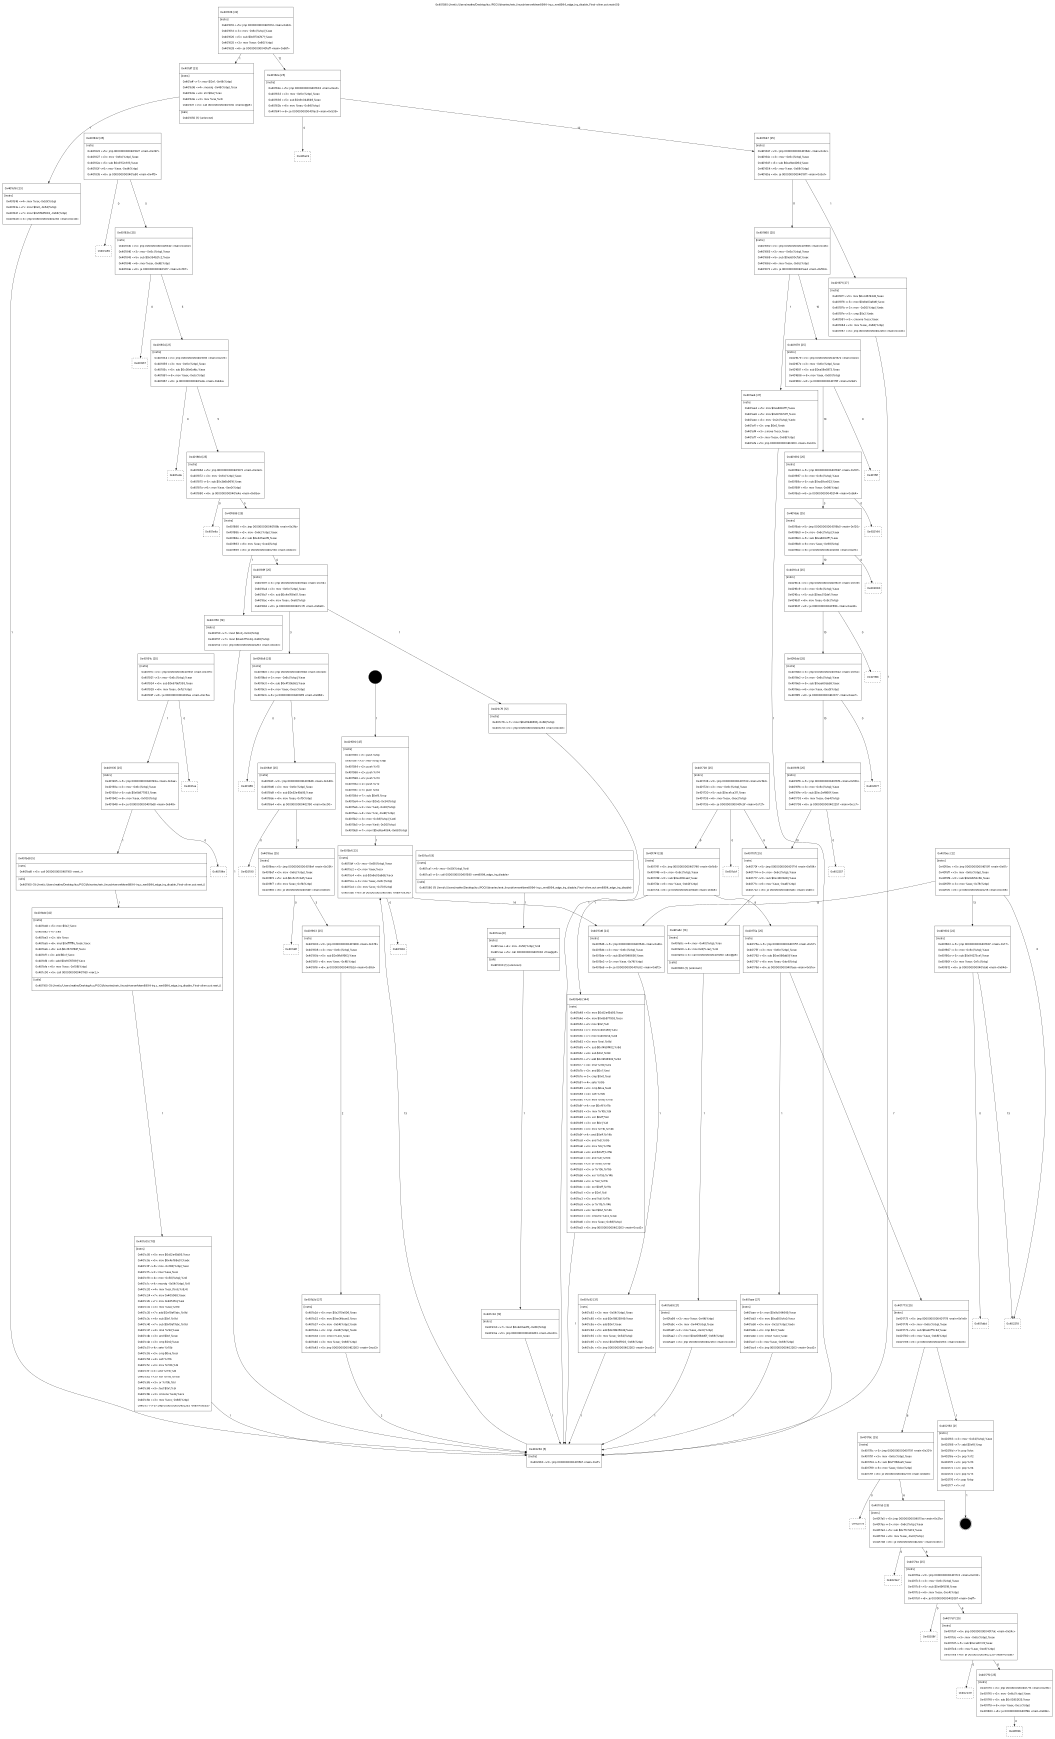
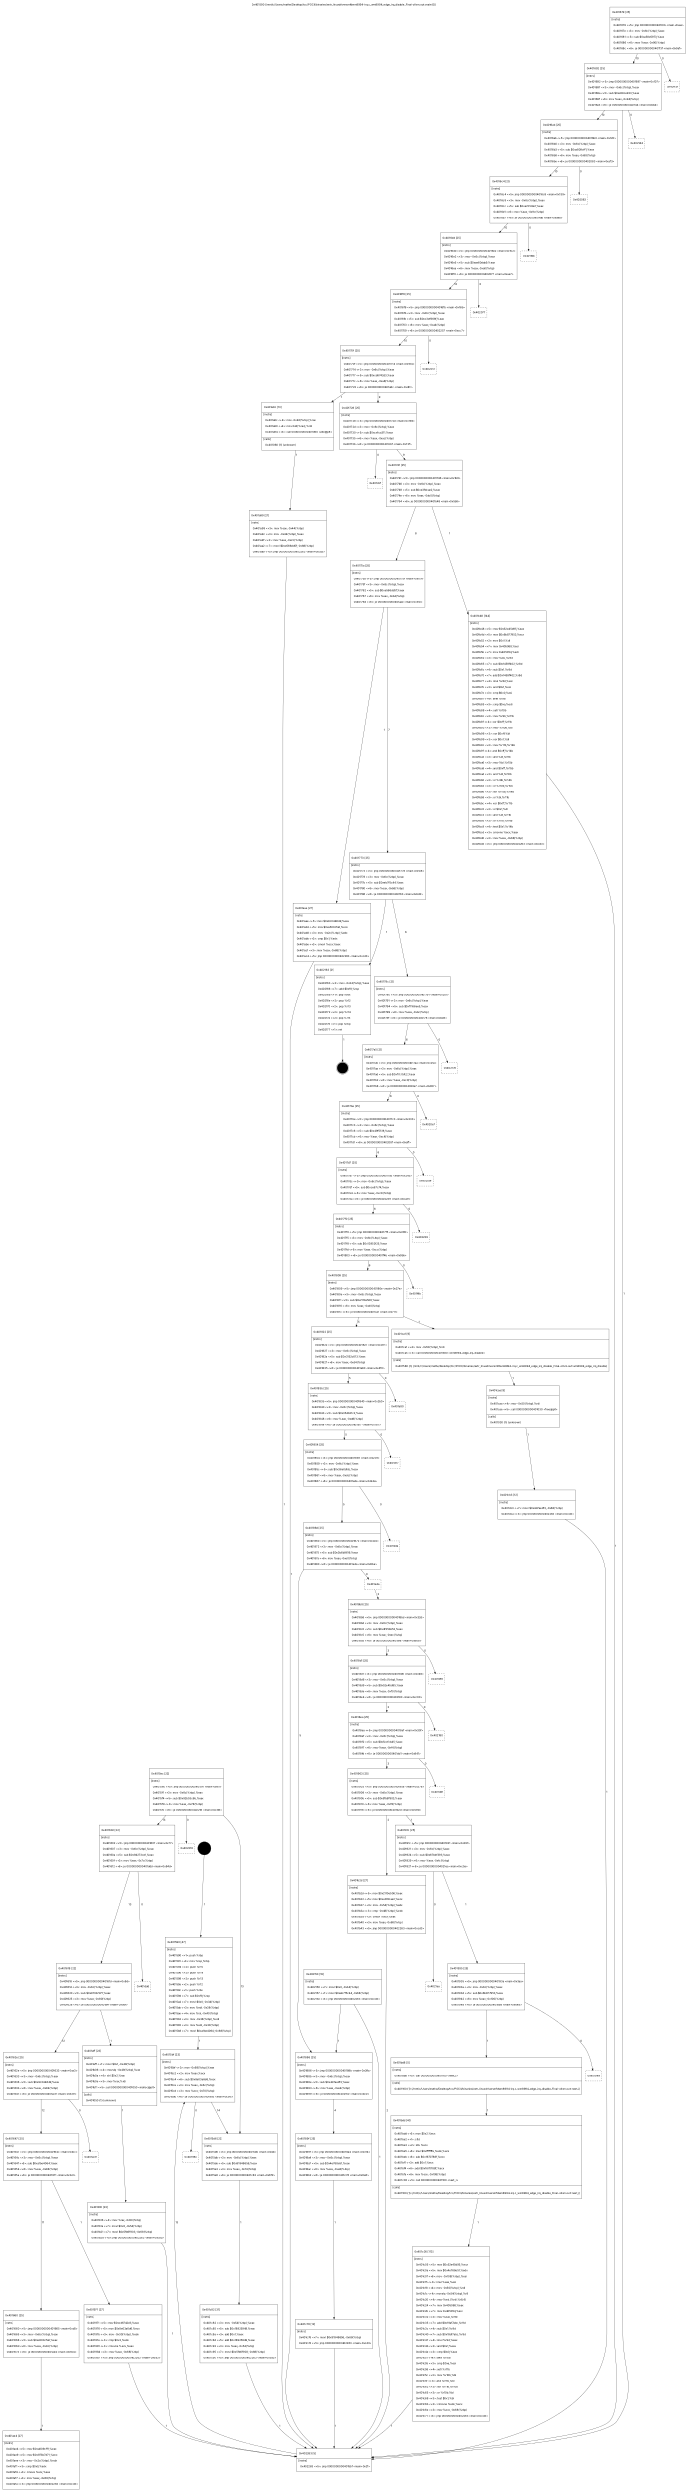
edge "0x401660 [25]" -> "0x401679 [25]": removed, label "10"
edge "0x401692 [25]" -> "0x4016ab [25]": label " 3" -> " 10"
edge "0x401886 [25]" -> "0x402150 [19]": reversed
edge "0x40189f [25]" -> "0x4018b8 [25]": now "0x401e4a" -> "0x4018b8 [25]"
edge "0x401728 [25]" -> "0x40170f [25]": reversed
edge "0x401ae4 [27]" -> "0x402263 [5]": now "0x401692 [25]" -> "0x402263 [5]"
edge "0x401602 [22]" -> "0x402218": now "0x401602 [22]" -> "0x401618 [22]"
node "0x401809 [25]": added
edge "0x401903 [25]" -> "0x40191c [25]": added, label "1"
